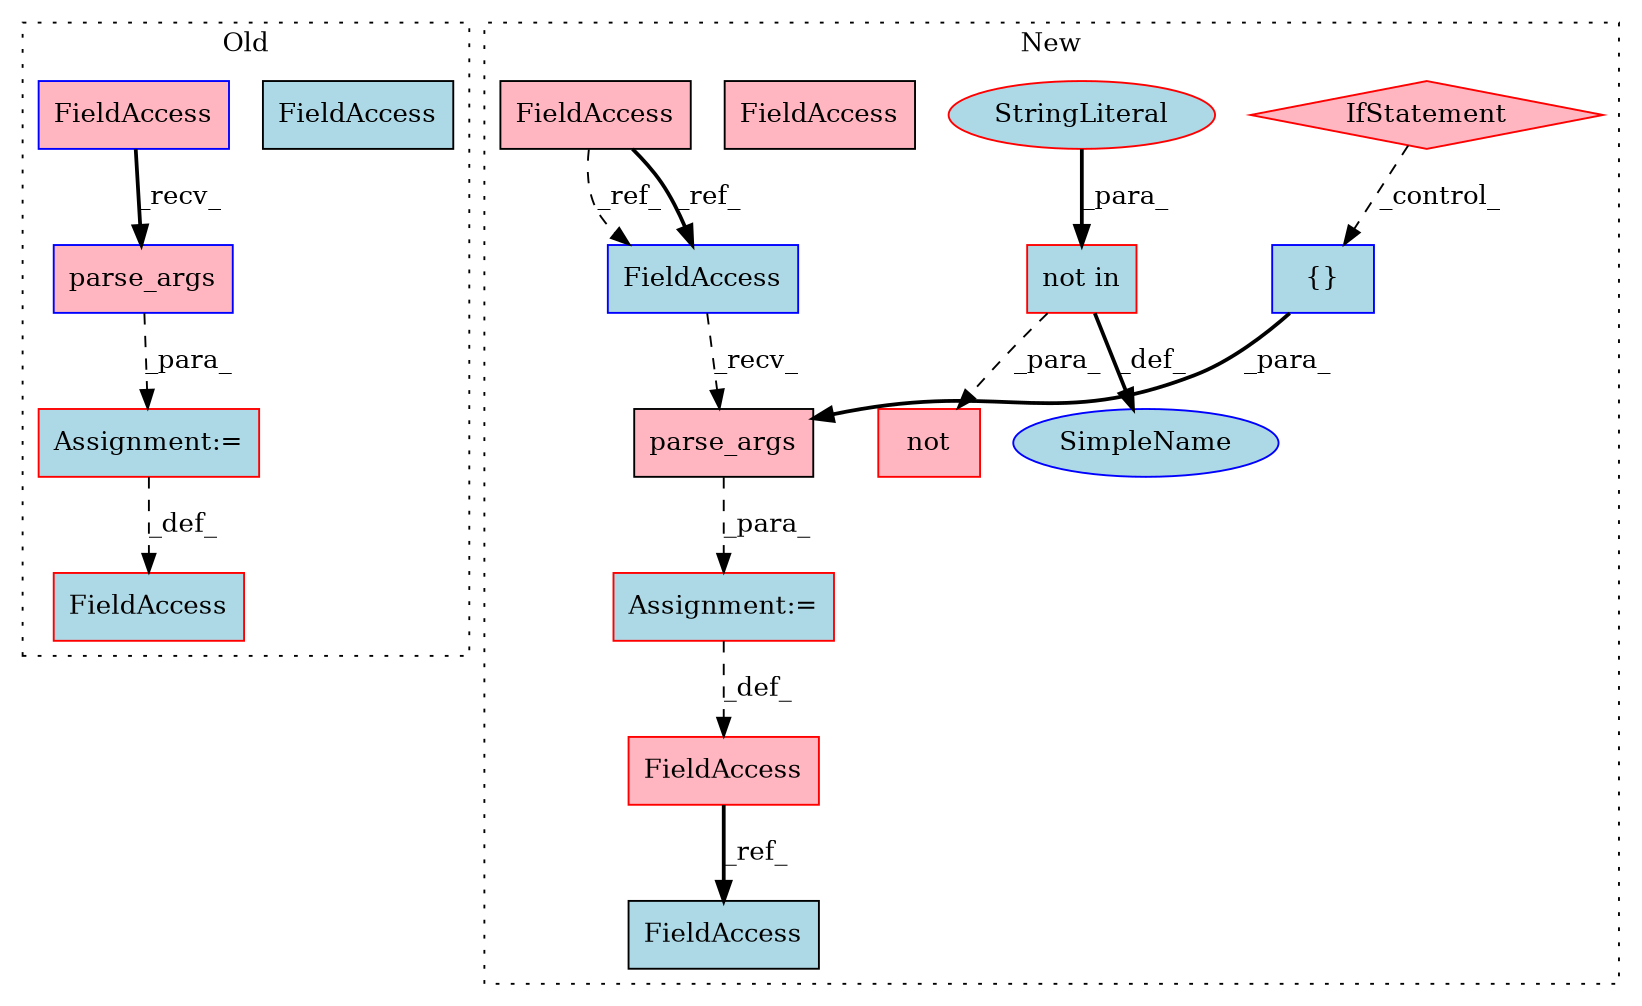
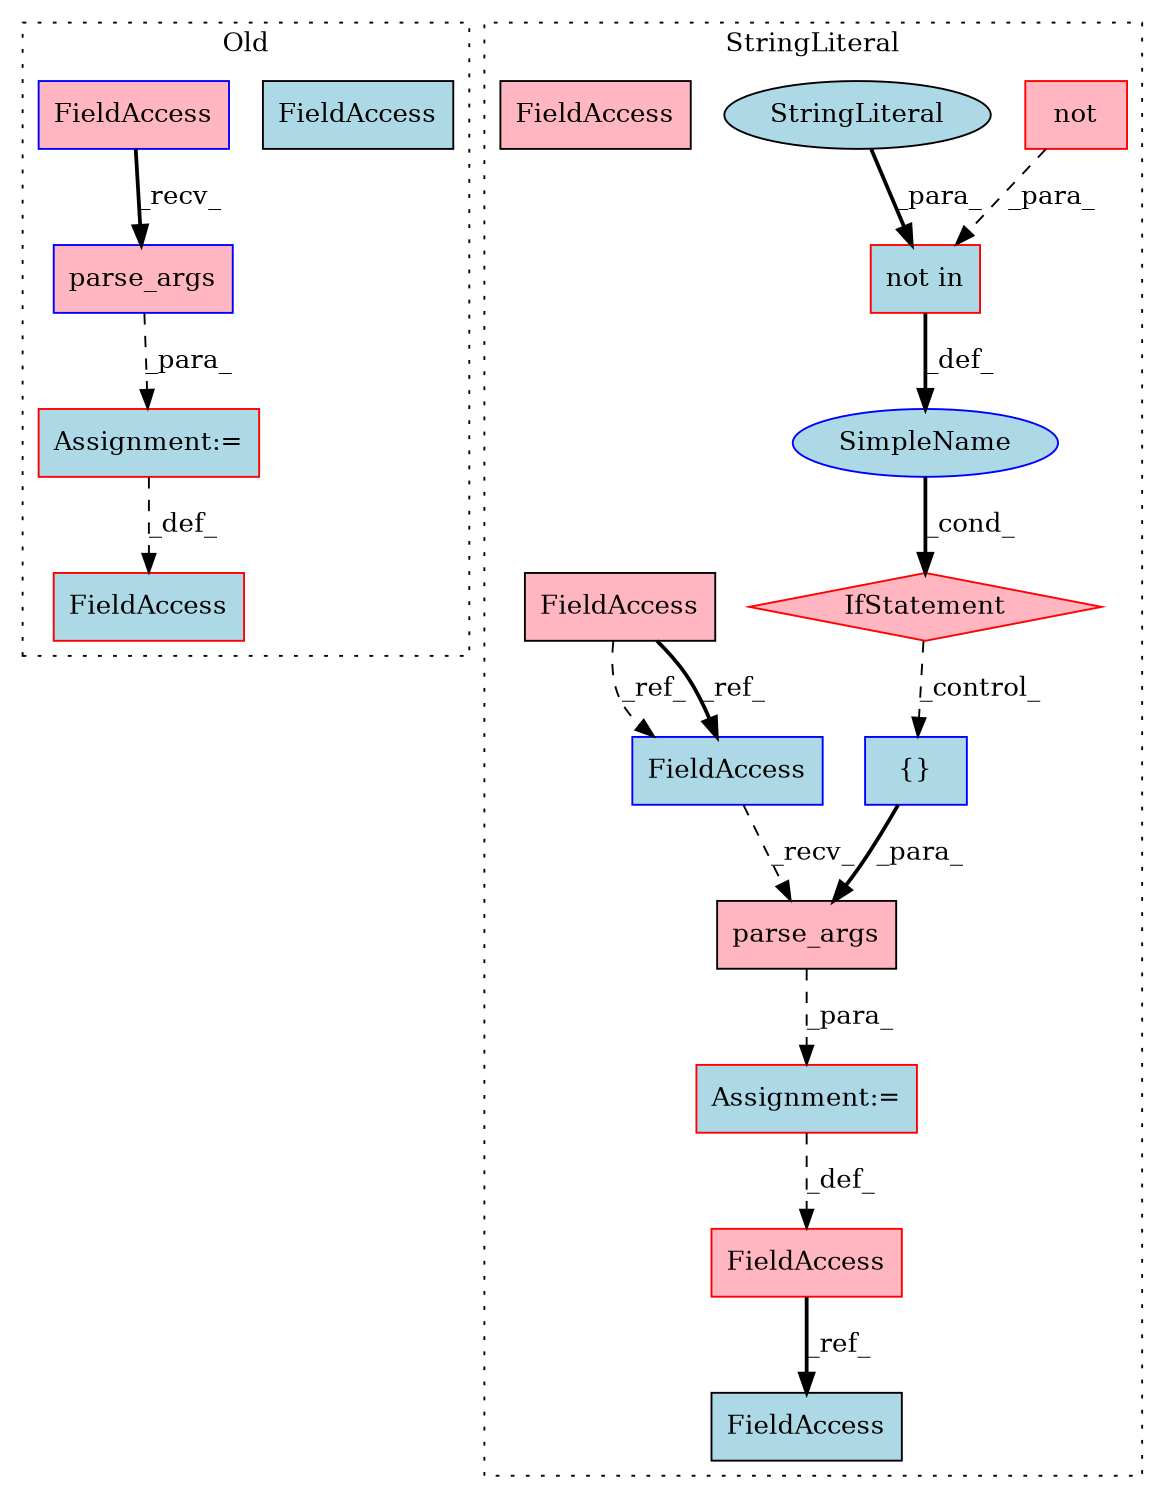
cluster "New": label "New" -> "StringLiteral"
node "StringLiteral": color red -> black
edge "not in" -> "not": reversed
edge "SimpleName" -> "IfStatement": added, label "_cond_"
